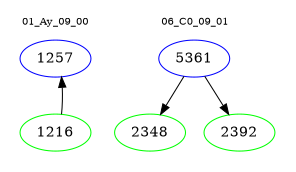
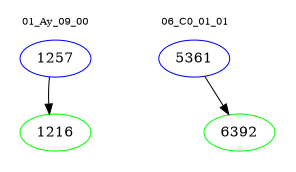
cluster "06_C0_09_01": label "06_C0_09_01" -> "06_C0_01_01"
edge "1216" -> "1257": reversed
node "2348": removed
node "2392": label "2392" -> "6392"
